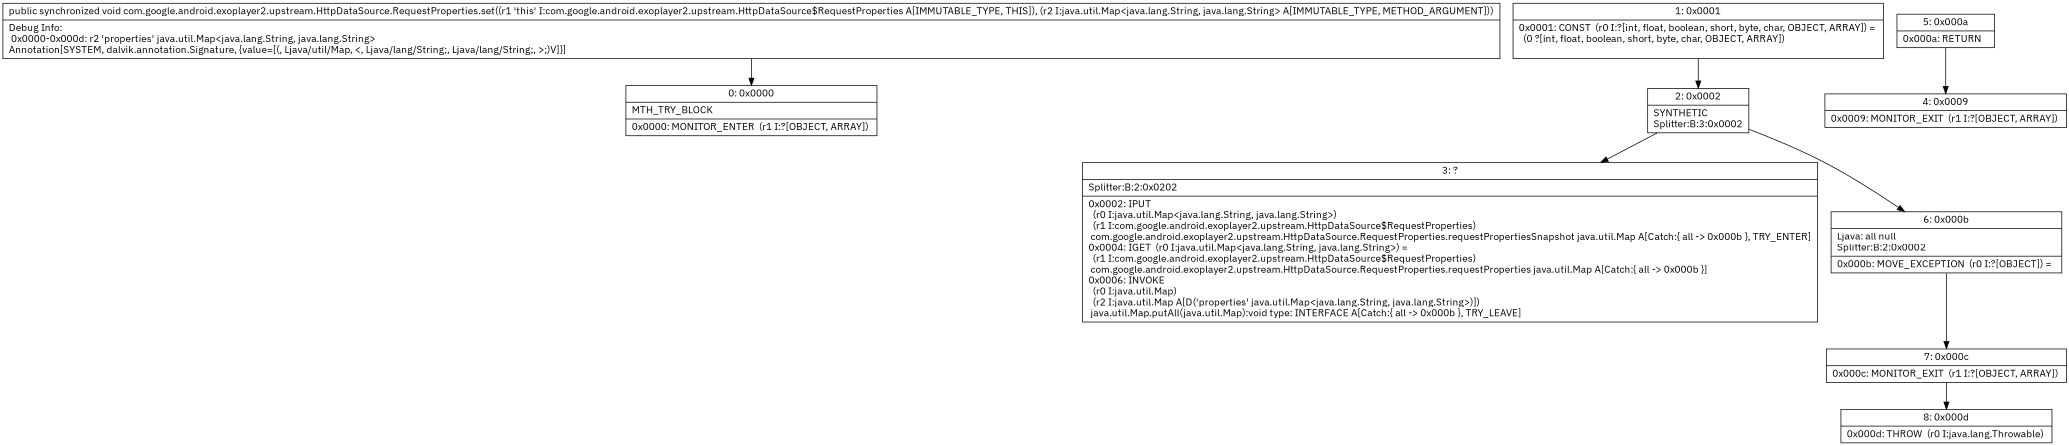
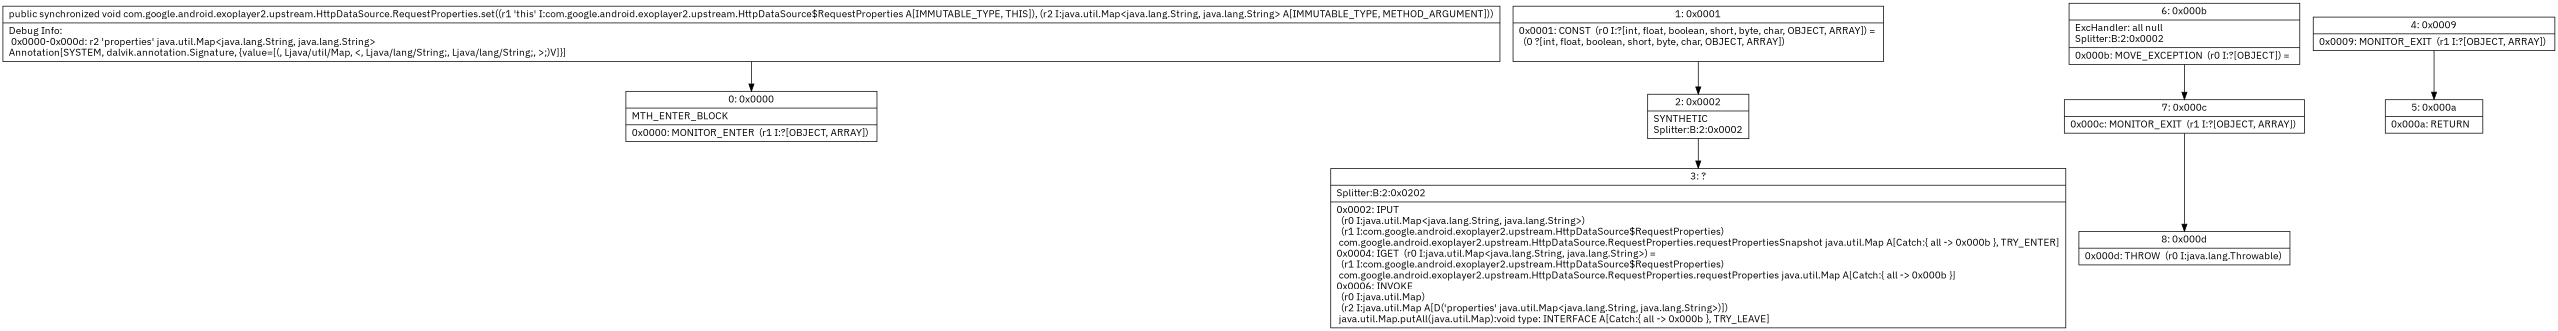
edge "5: 0x000a" -> "4: 0x0009": reversed
node "0: 0x0000": text "MTH_TRY_BLOCK" -> "MTH_ENTER_BLOCK"
node "2: 0x0002": text "Splitter:B:3:0x0002" -> "Splitter:B:2:0x0002"
edge "2: 0x0002" -> "6: 0x000b": removed
node "6: 0x000b": text "Ljava: all null" -> "ExcHandler: all null"
